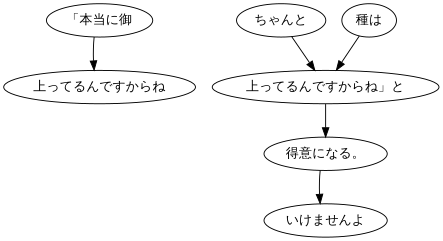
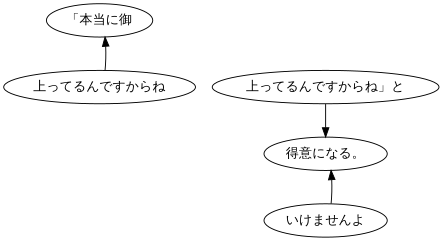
node "ちゃんと": removed
node "種は": removed
edge "「本当に御" -> "上ってるんですからね": reversed
edge "得意になる。" -> "いけませんよ": reversed
